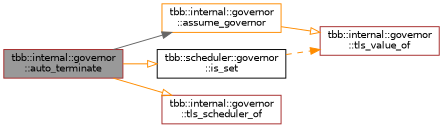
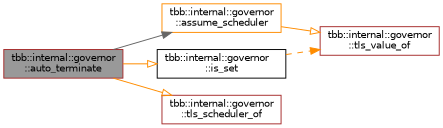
node "tbb::internal::governor ::assume_governor": label "tbb::internal::governor ::assume_governor" -> "tbb::internal::governor ::assume_scheduler"
node "tbb::scheduler::governor ::is_set": label "tbb::scheduler::governor ::is_set" -> "tbb::internal::governor ::is_set"
